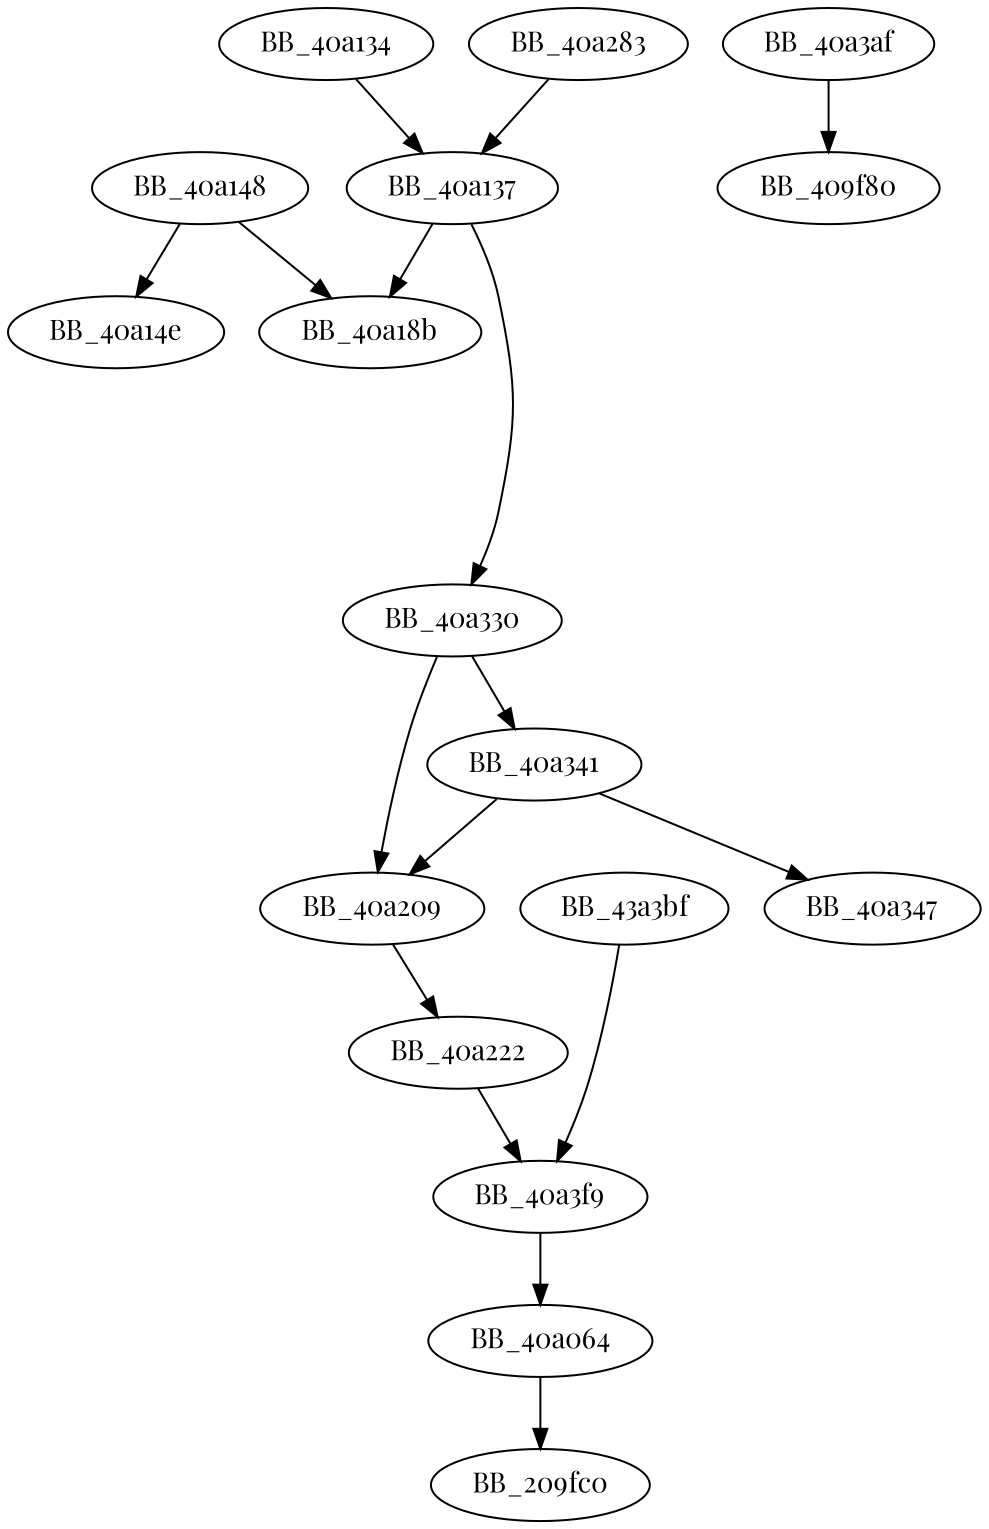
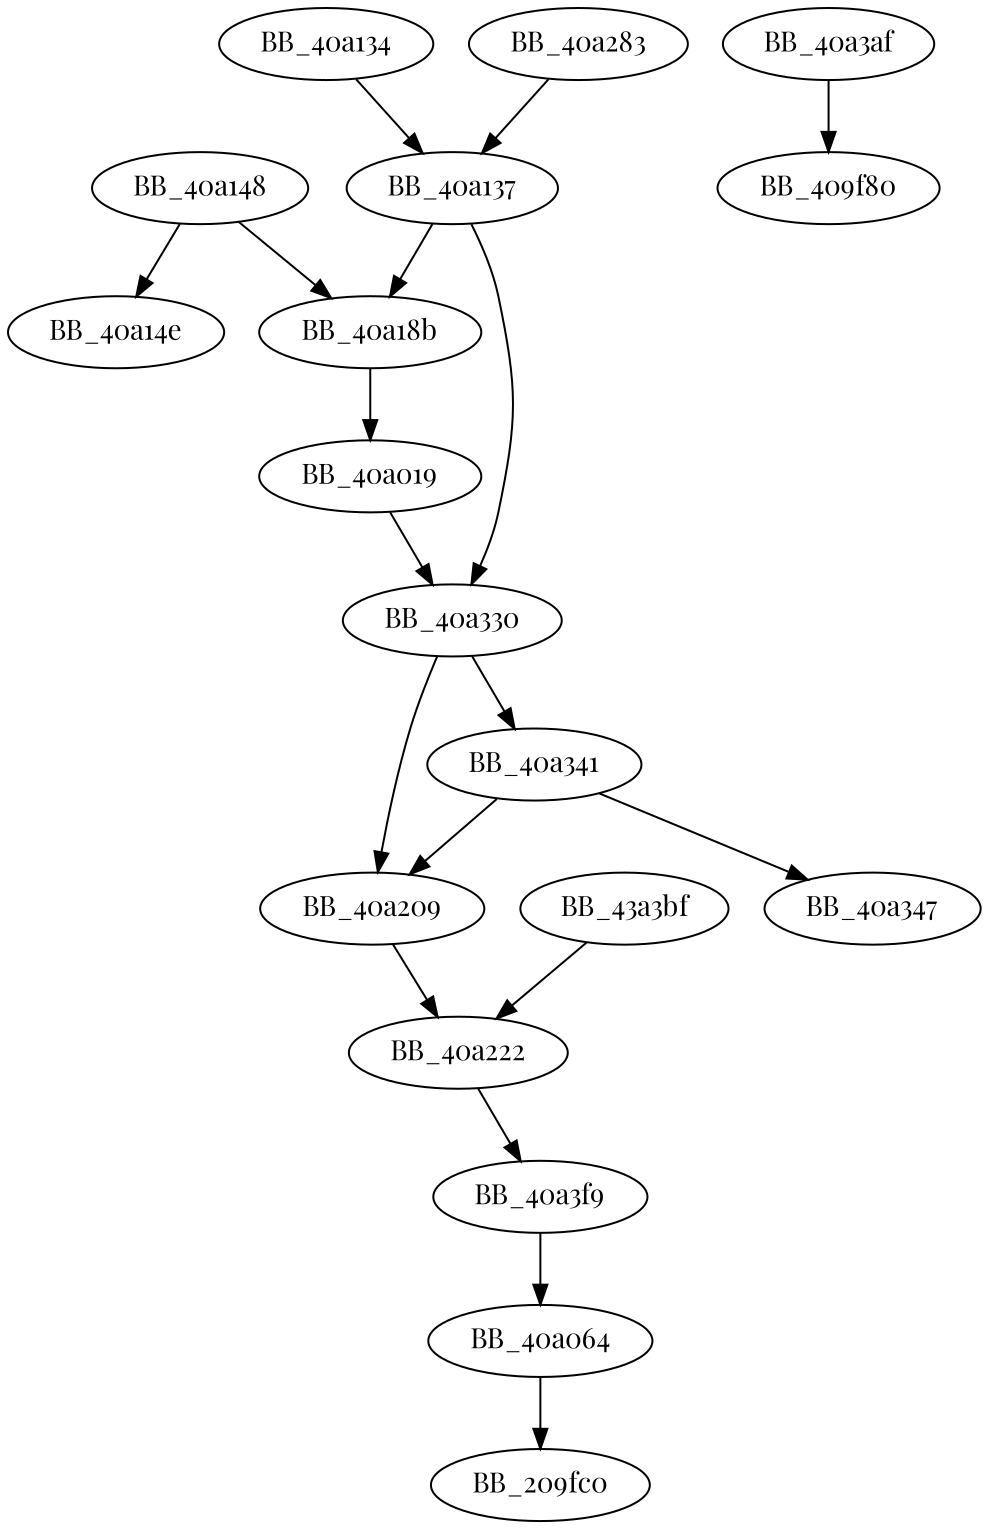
node "BB_40a019": added
edge "BB_43a3bf" -> "BB_40a3f9": now "BB_43a3bf" -> "BB_40a222"
